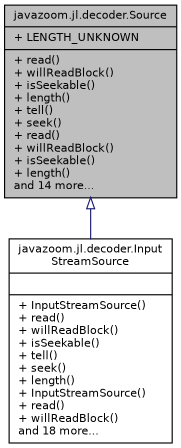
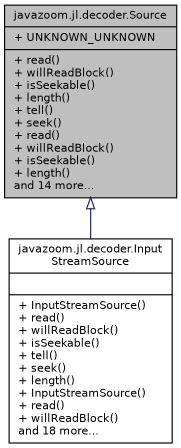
node "javazoom.jl.decoder.Source": text "+ LENGTH_UNKNOWN" -> "+ UNKNOWN_UNKNOWN"
